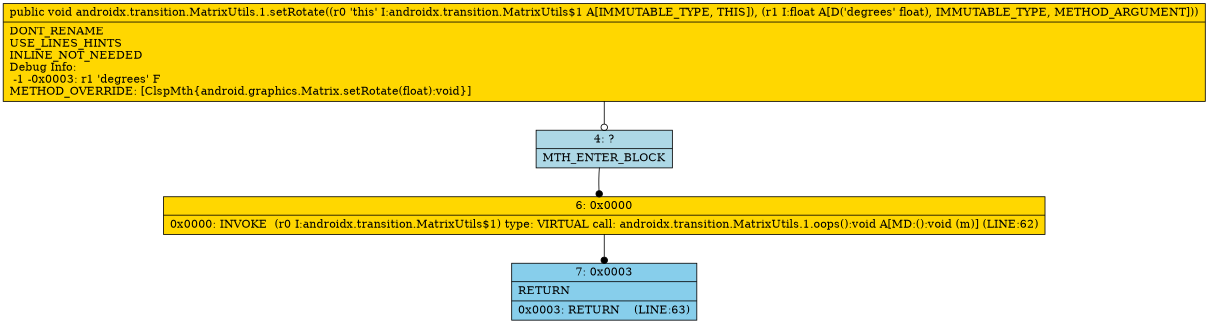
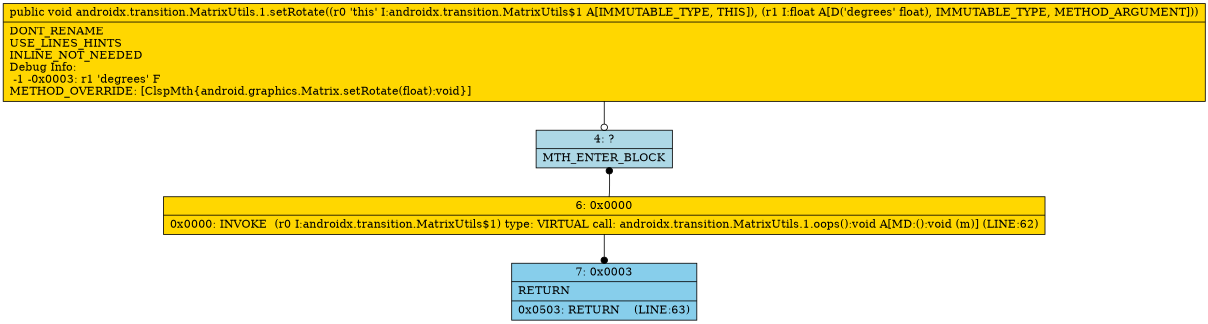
edge "4: ?" -> "6: 0x0000": reversed
node "7: 0x0003": text "0x0003: RETURN    (LINE:63)" -> "0x0503: RETURN    (LINE:63)"
